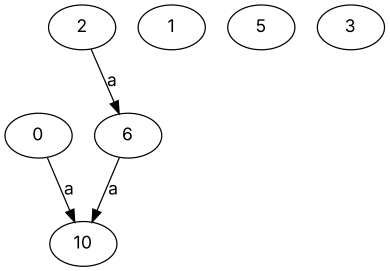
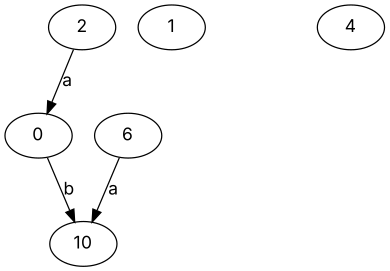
node "5": removed
node "3": label "3" -> "4"
edge "2" -> "6": now "2" -> "0"
edge "0" -> "10": label "a" -> "b"
